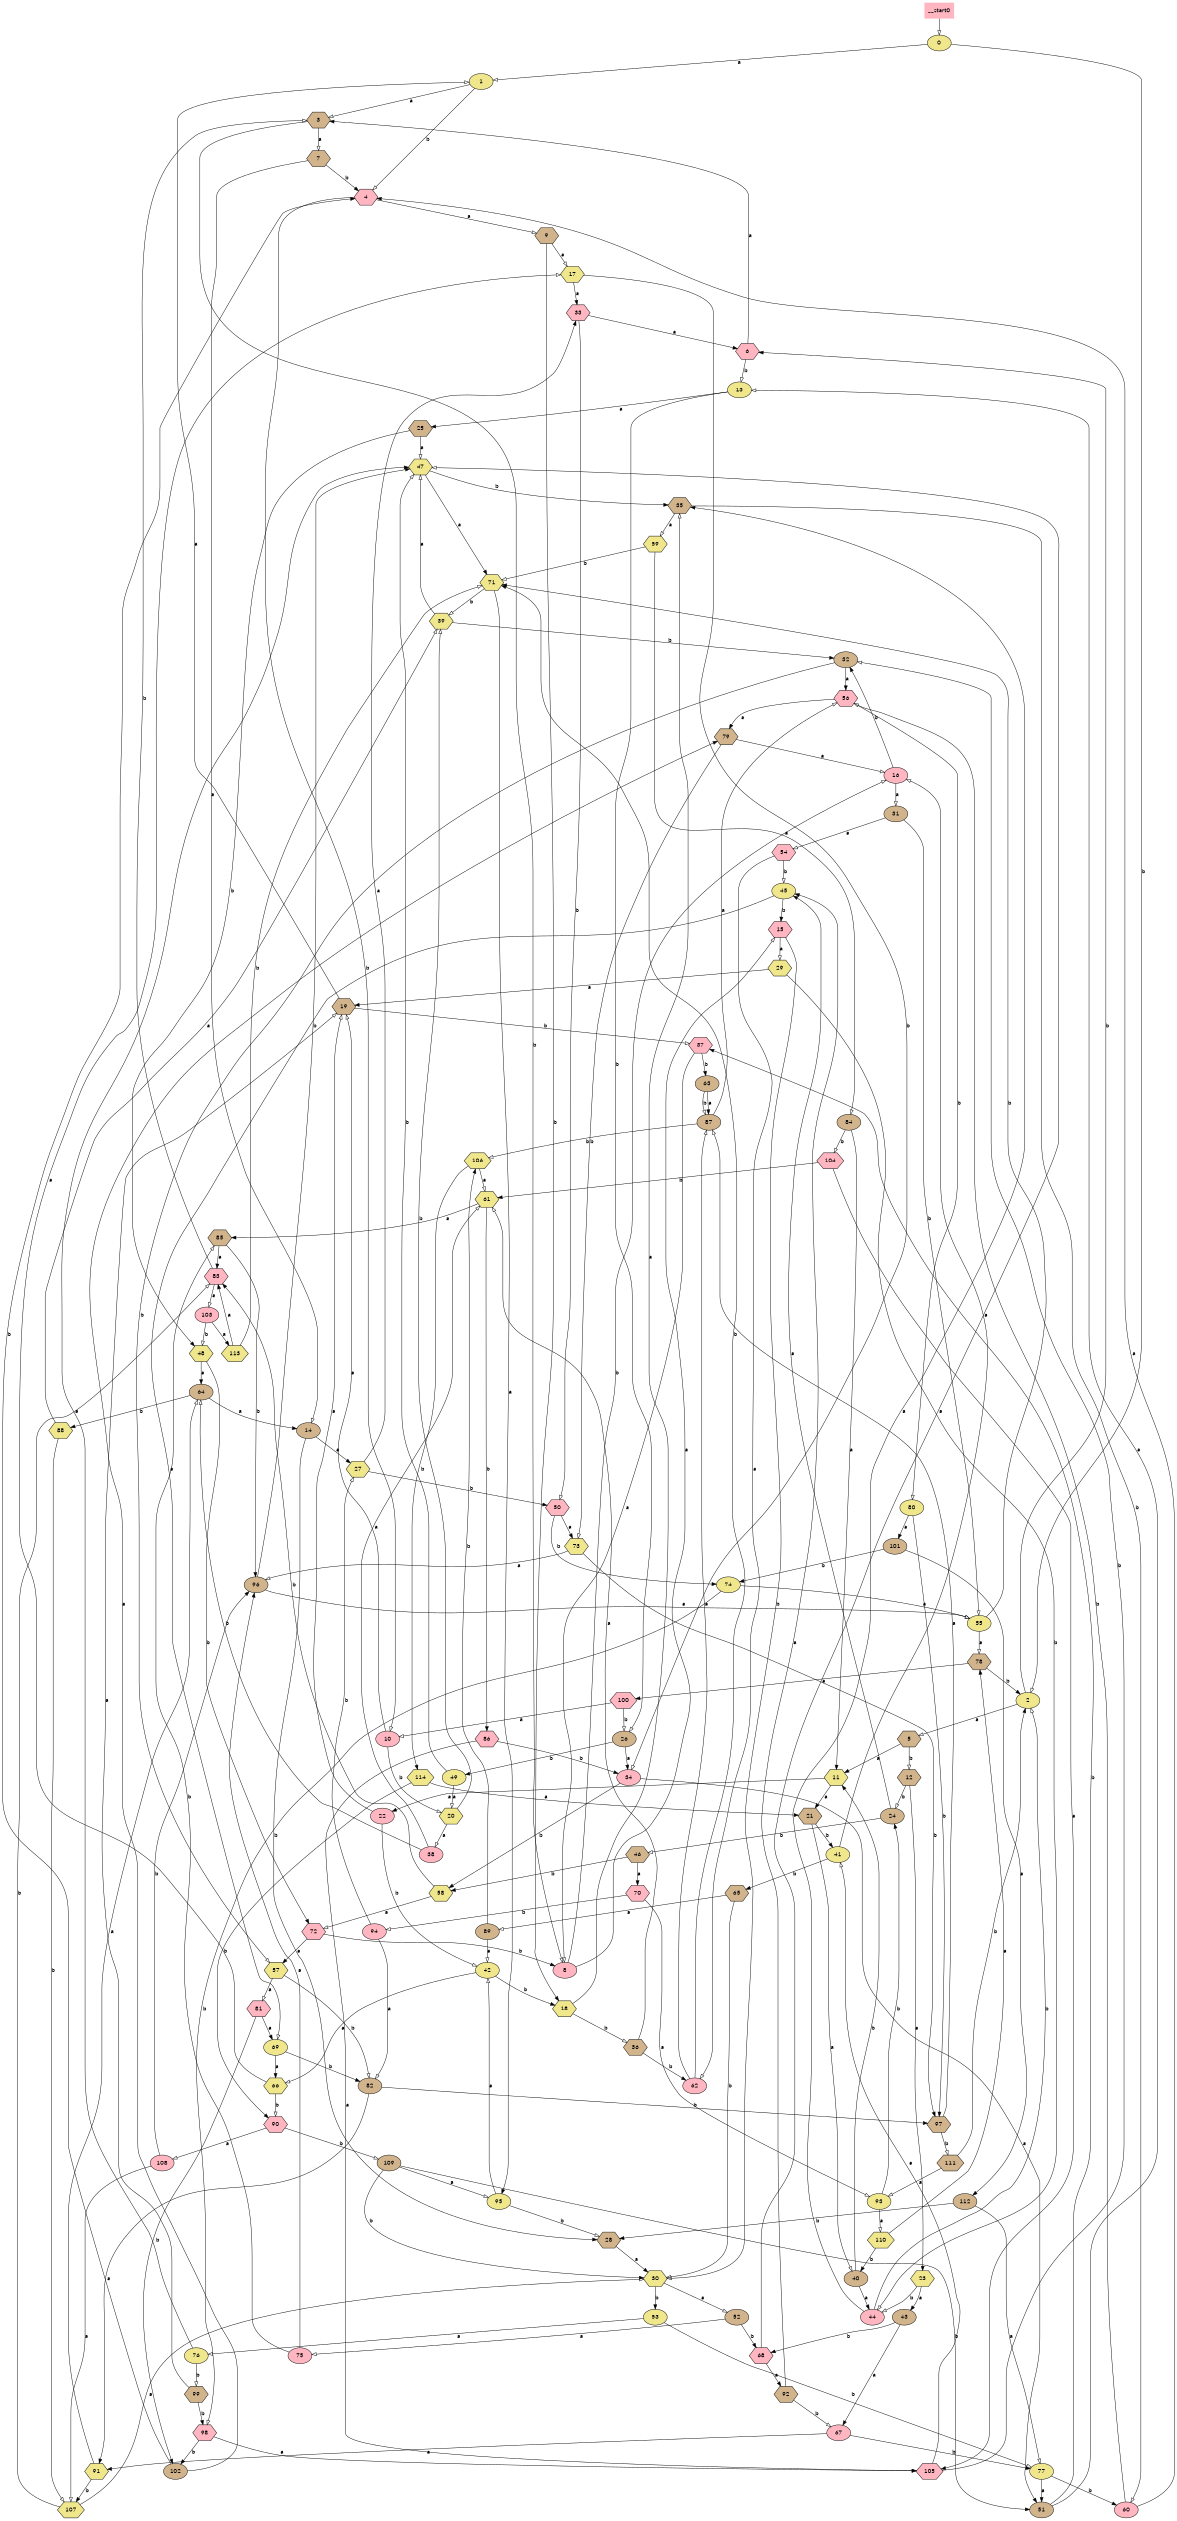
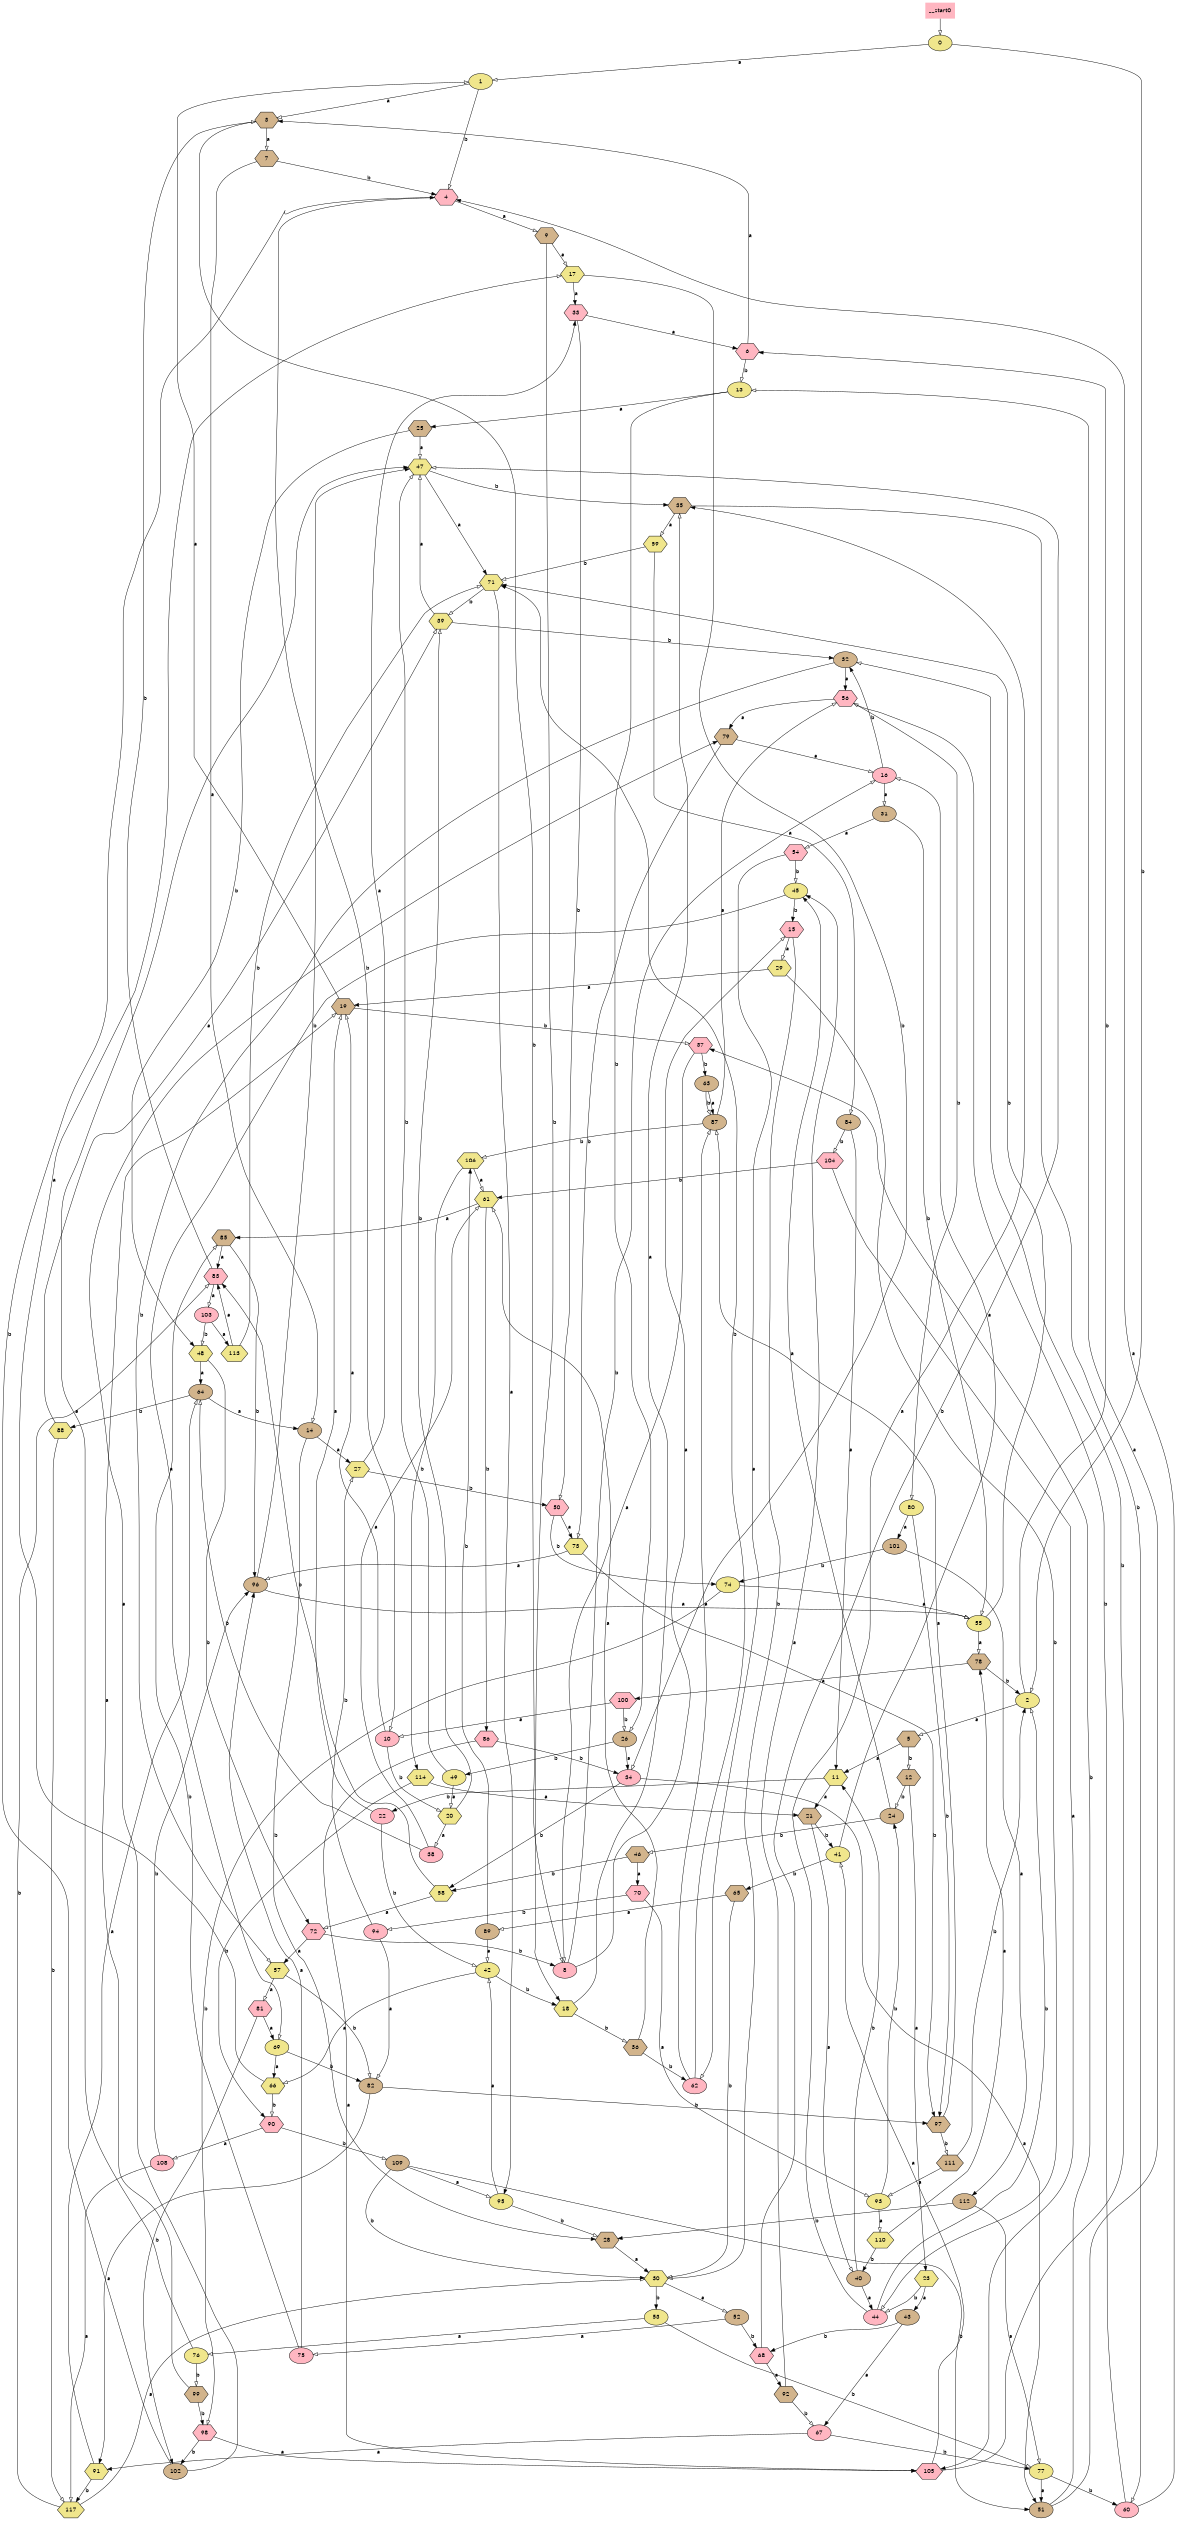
edge "68" -> "47": label "a" -> "b"
edge "11" -> "22": label "a" -> "b"
node "107": label "107" -> "117"
